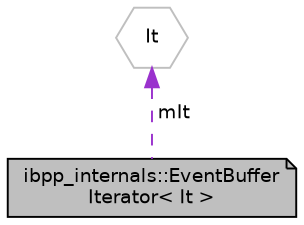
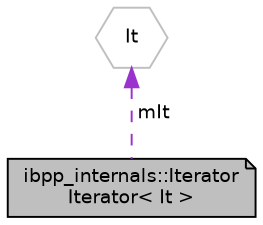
node "ibpp_internals::EventBuffer Iterator< It >": label "ibpp_internals::EventBuffer Iterator< It >" -> "ibpp_internals::Iterator Iterator< It >"
